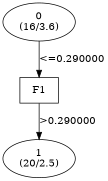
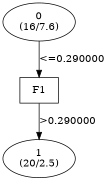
node "0 (16/3.6)": label "0 (16/3.6)" -> "0 (16/7.6)"
